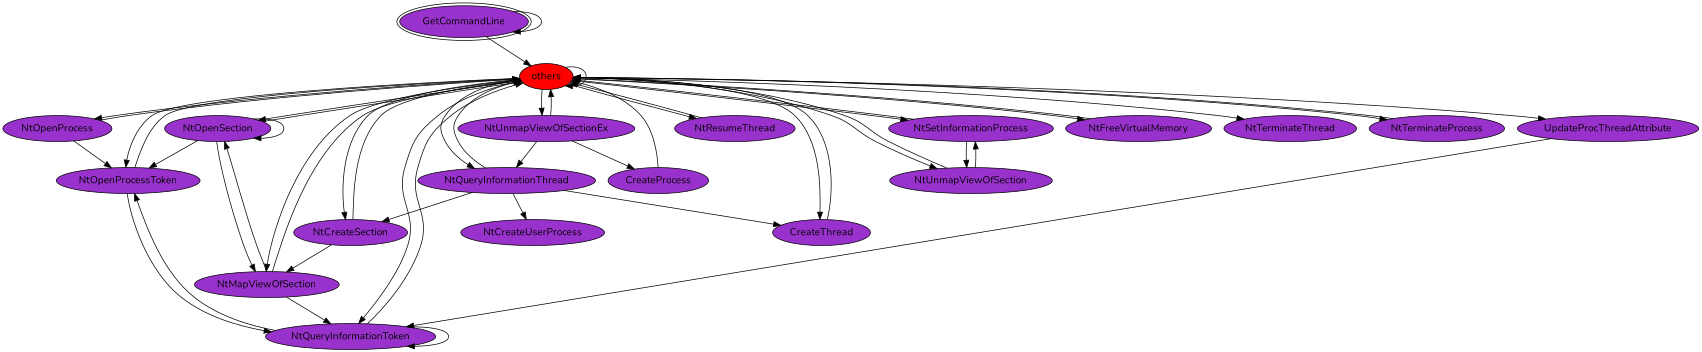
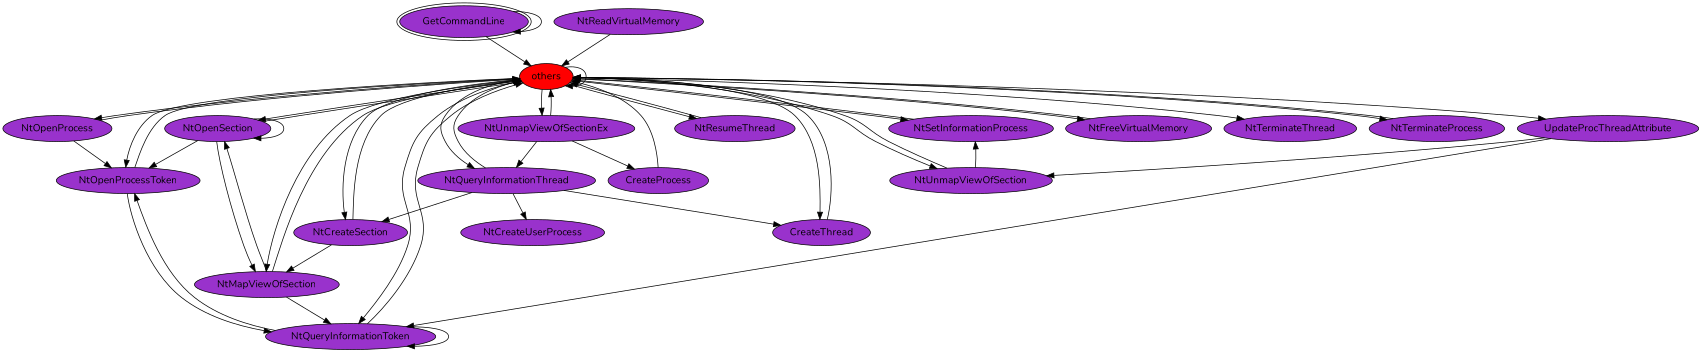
node "NtReadVirtualMemory": added
edge "NtSetInformationProcess" -> "NtUnmapViewOfSection": now "UpdateProcThreadAttribute" -> "NtUnmapViewOfSection"
